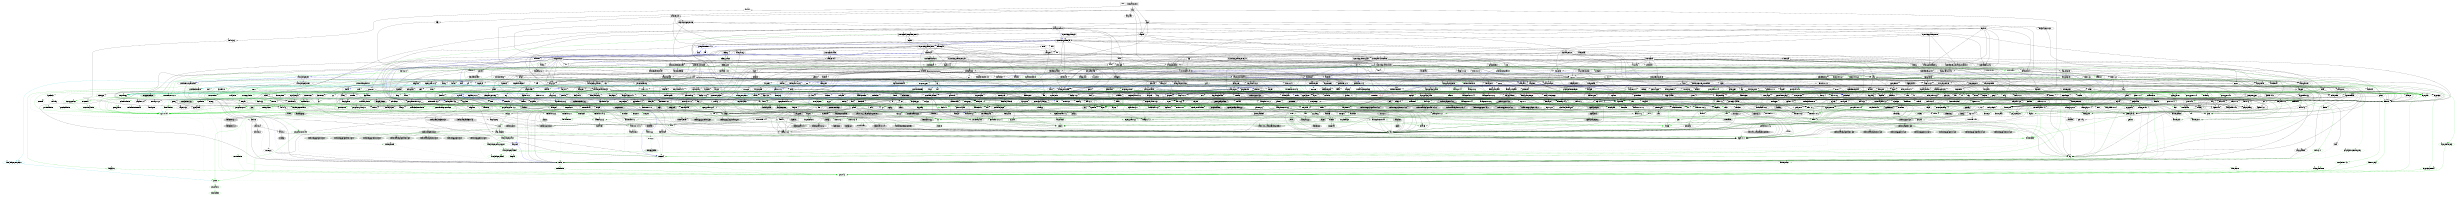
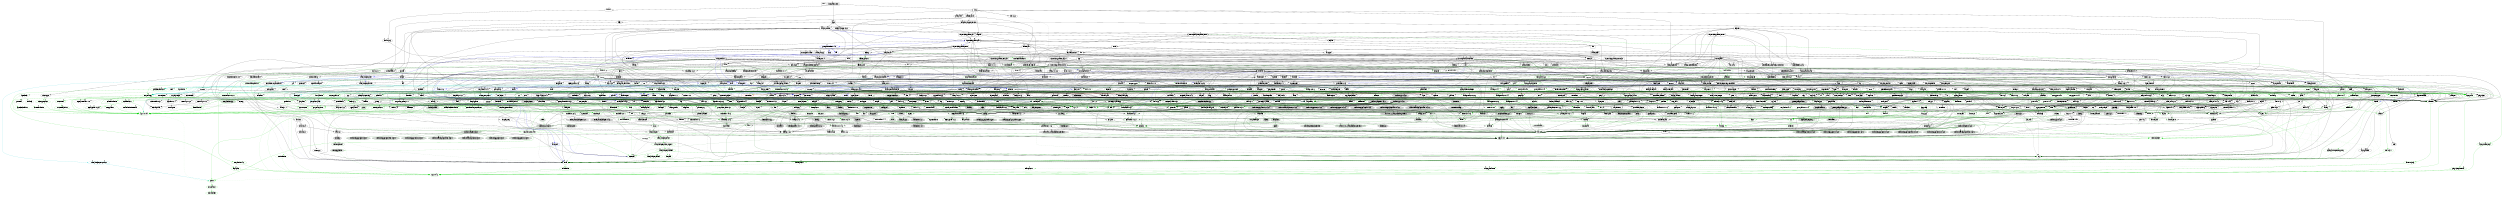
node "uuid 0.8.2": added
